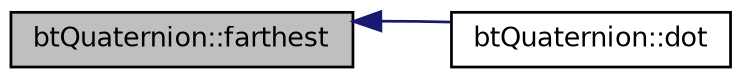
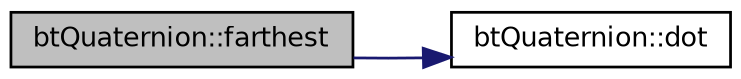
edge "btQuaternion::dot" -> "btQuaternion::farthest": reversed
